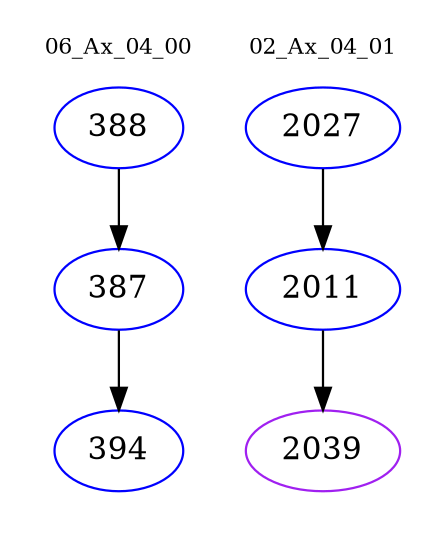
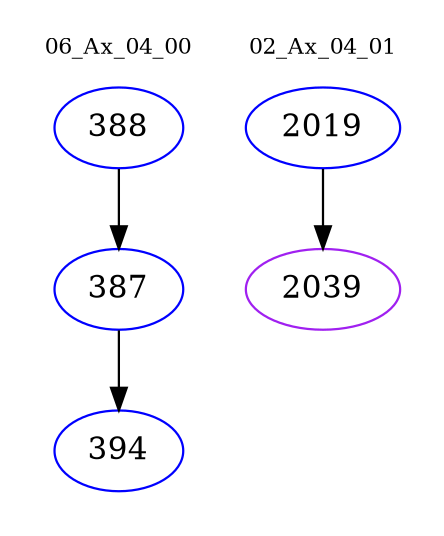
node "2027": removed
node "2011": label "2011" -> "2019"
